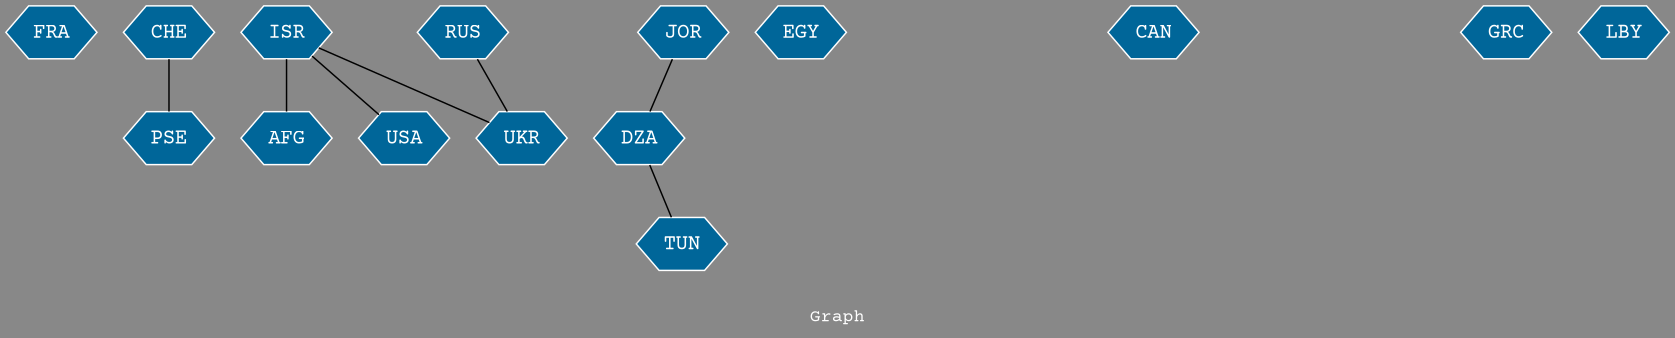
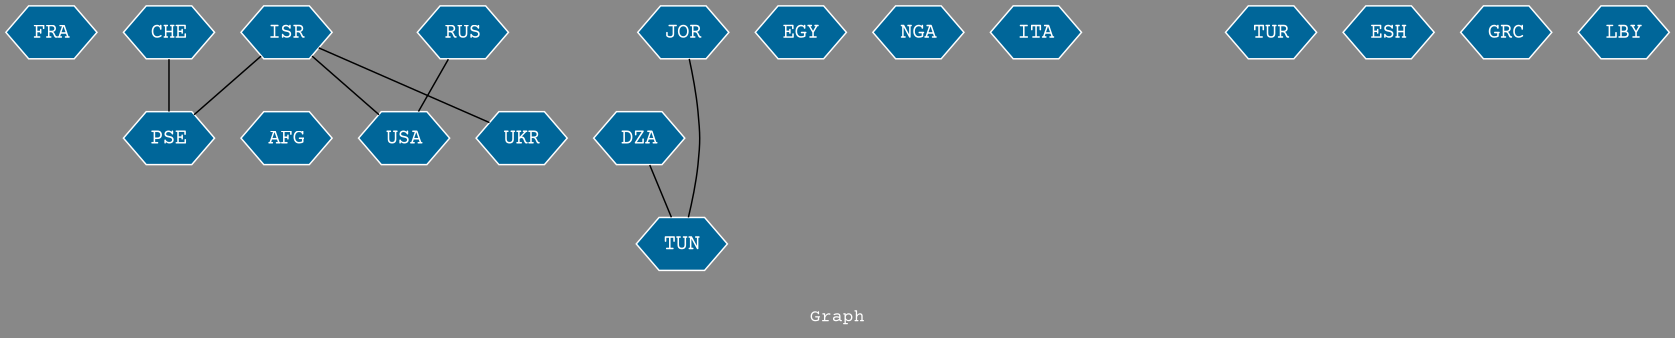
node "NGA": added
node "ITA": added
node "CAN": removed
node "TUR": added
node "ESH": added
edge "ISR" -- "AFG": now "ISR" -- "PSE"
edge "RUS" -- "UKR": now "RUS" -- "USA"
edge "JOR" -- "DZA": now "JOR" -- "TUN"
